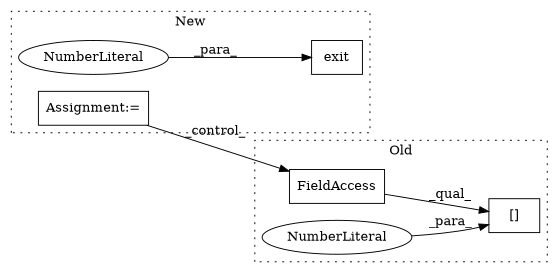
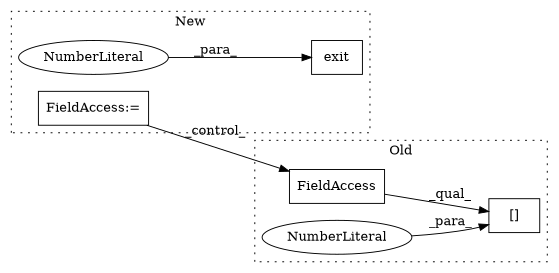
node "Assignment:=": label "Assignment:=" -> "FieldAccess:="
